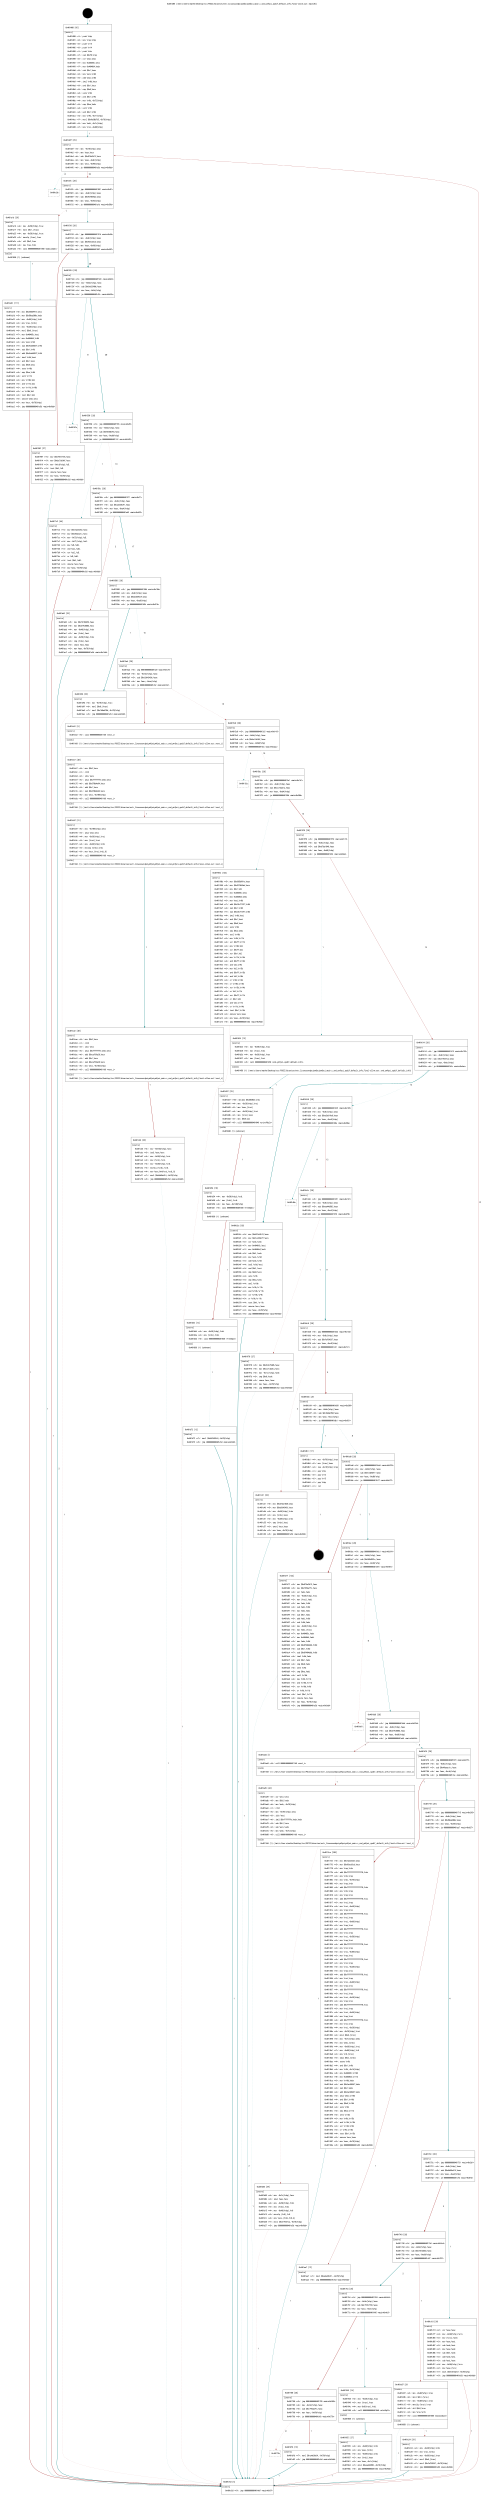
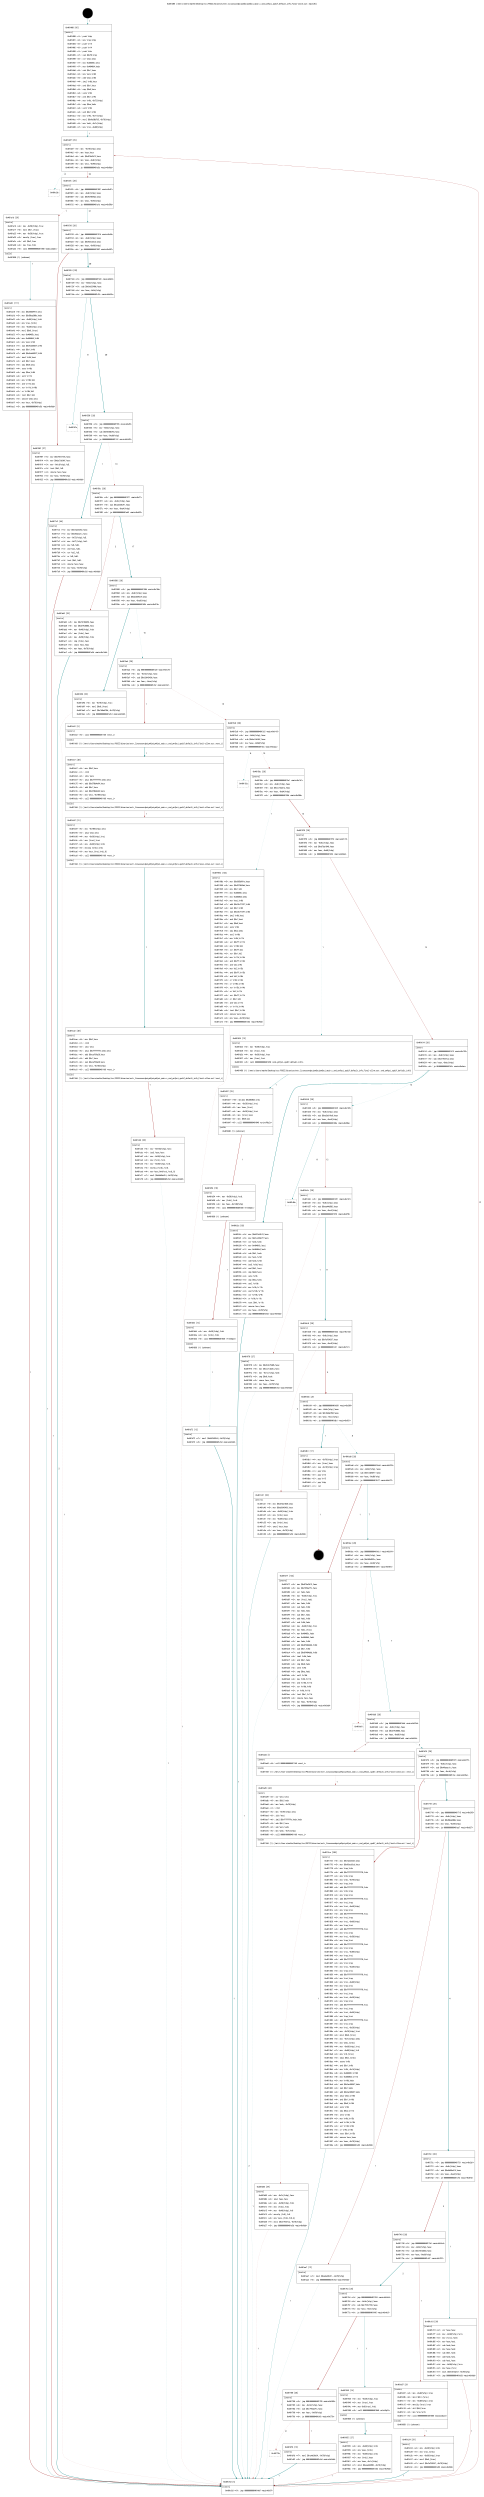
edge "0x401550 [28]" -> "0x4017c2 [44]": style dotted -> bold
edge "0x401c07 [29]" -> "0x401e5d [5]": now "0x401aa7 [12]" -> "0x401e5d [5]"
